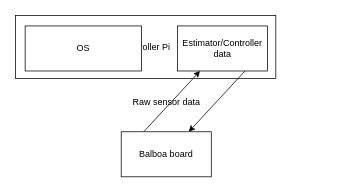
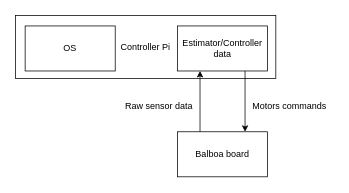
node "OS": size 116x45 -> 90x45
node "Raw sensor data": moved (166, 102) -> (159, 106)
node "Motors commands": added
node "Balboa board": moved (166, 154) -> (222, 154)
